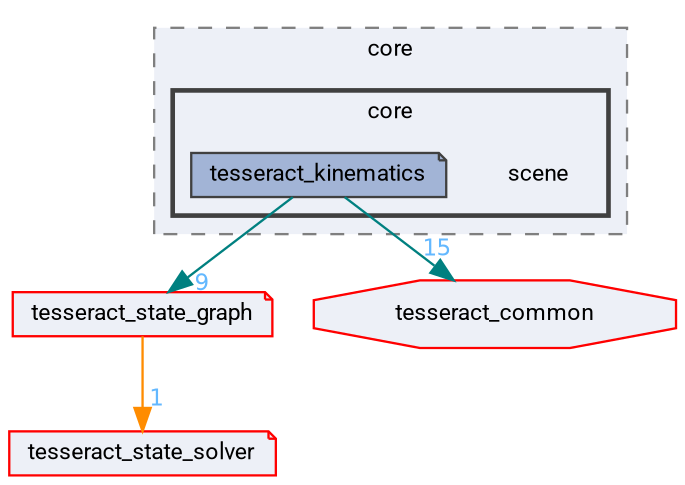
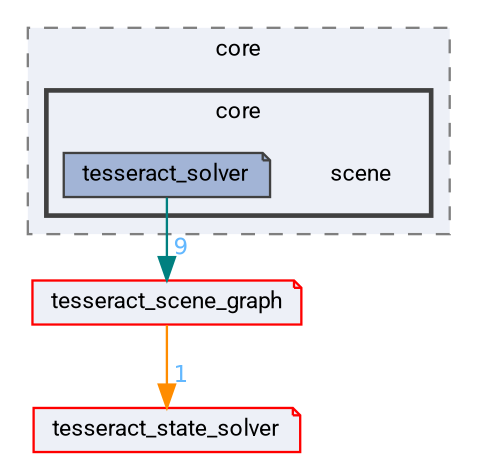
node "tesseract_kinematics": label "tesseract_kinematics" -> "tesseract_solver"
node "tesseract_state_graph": label "tesseract_state_graph" -> "tesseract_scene_graph"
node "tesseract_common": removed
